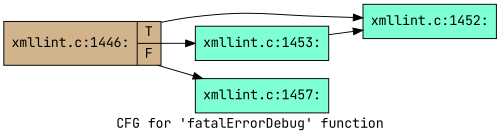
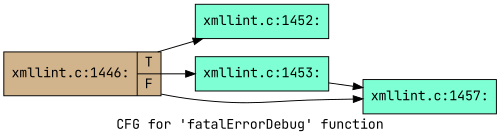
edge "xmllint.c:1453:" -> "xmllint.c:1452:": now "xmllint.c:1453:" -> "xmllint.c:1457:"
